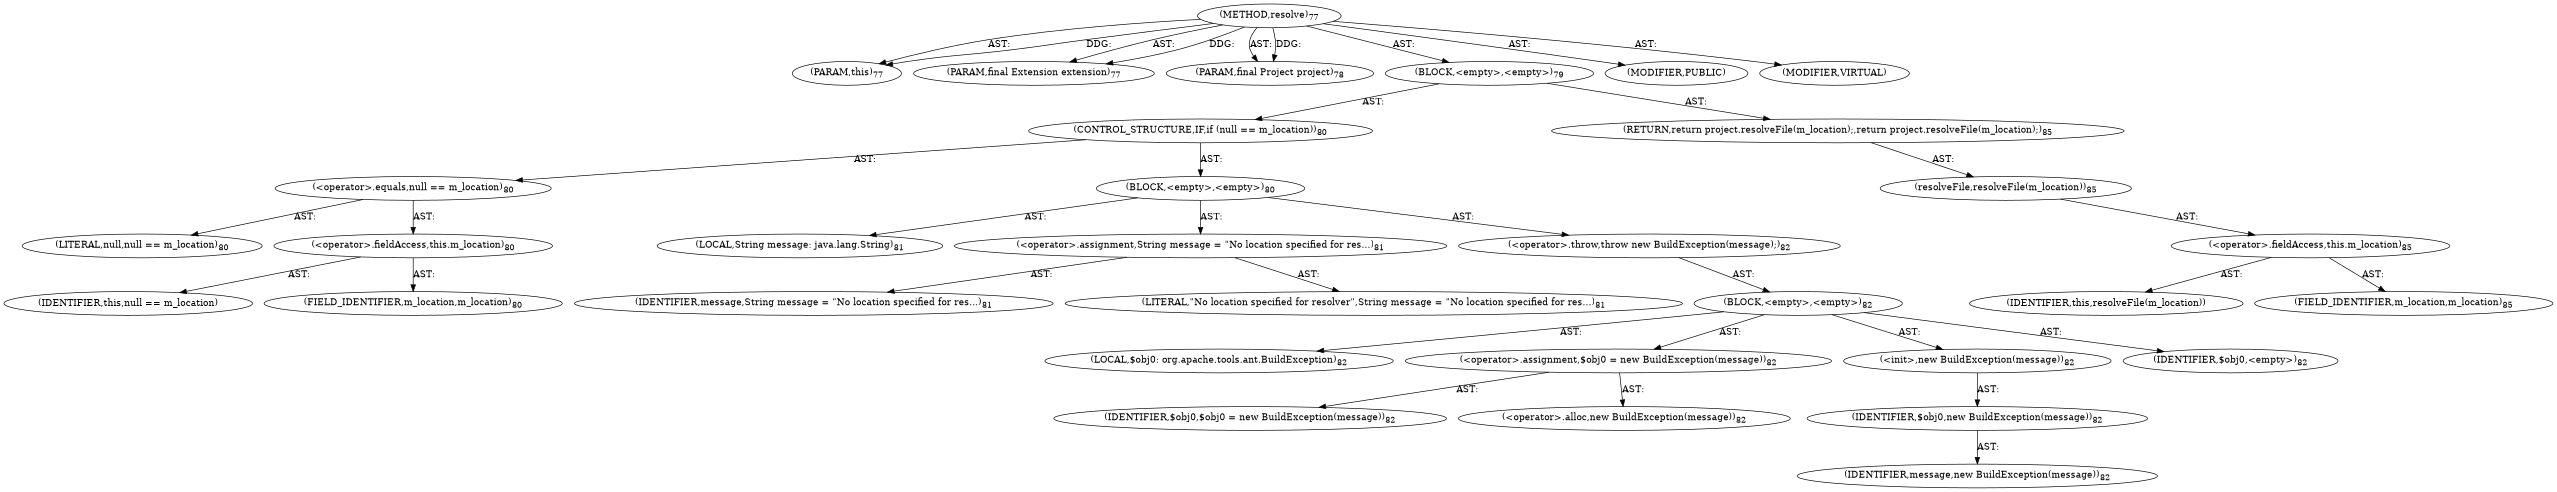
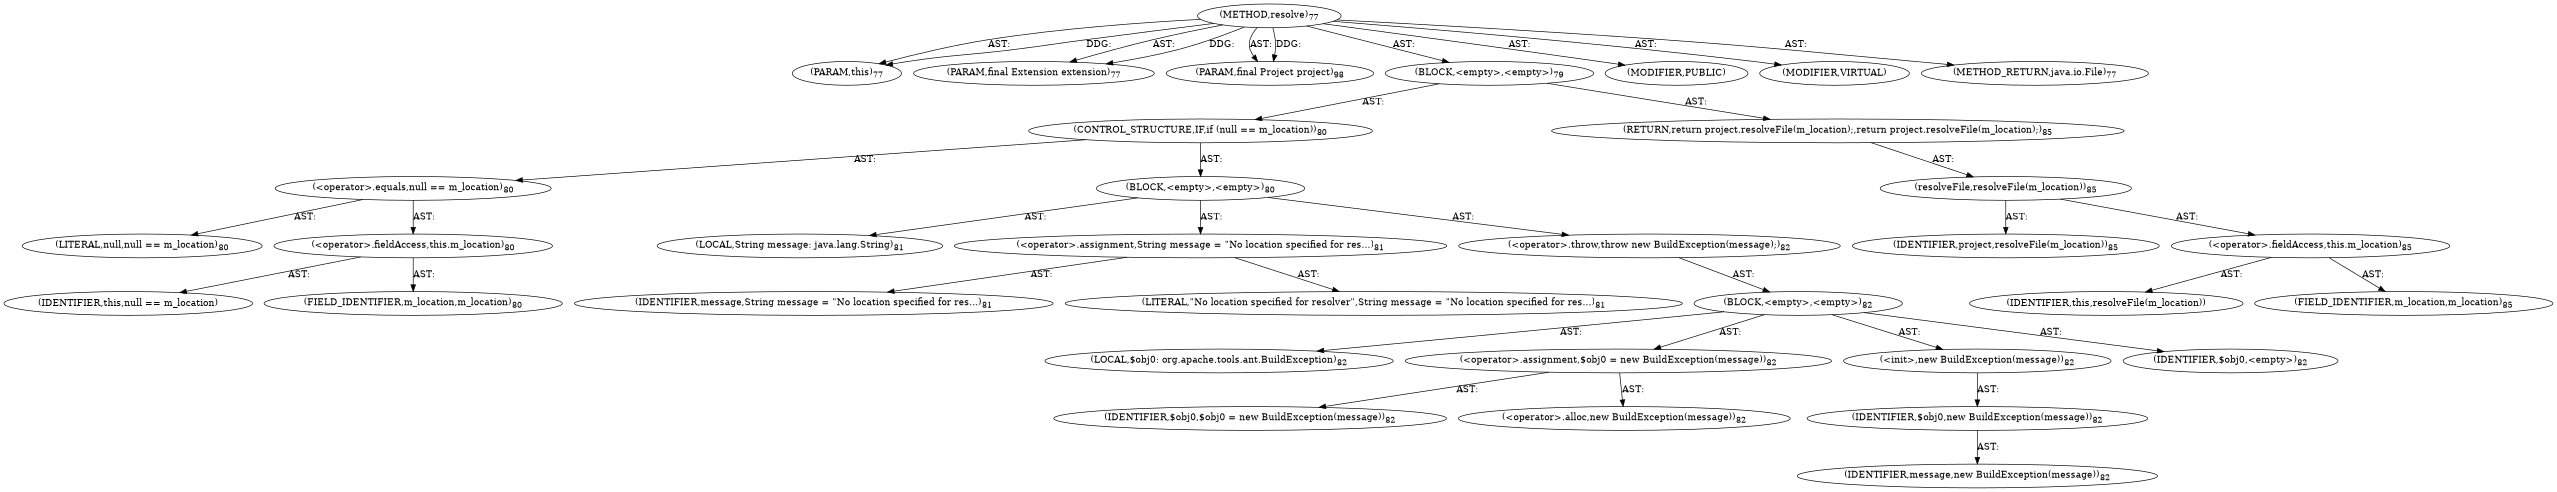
node "(PARAM,final Project project)": text "78" -> "98"
node "(METHOD_RETURN,java.io.File)": added
node "(IDENTIFIER,project,resolveFile(m_location))": added
